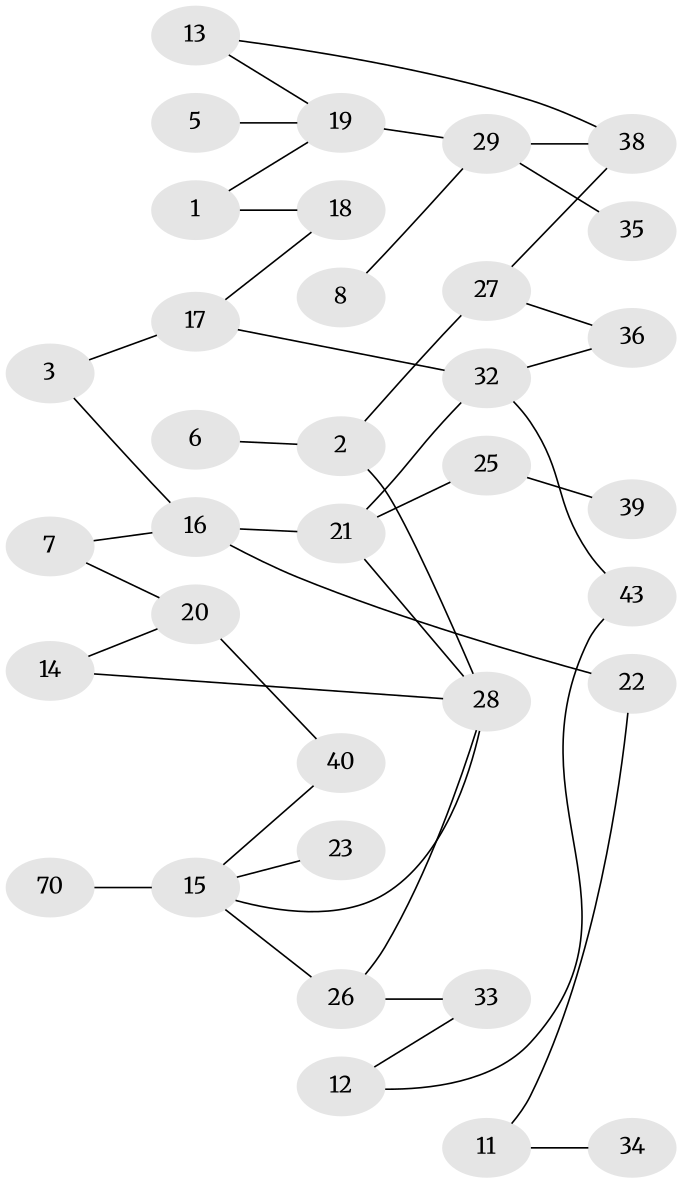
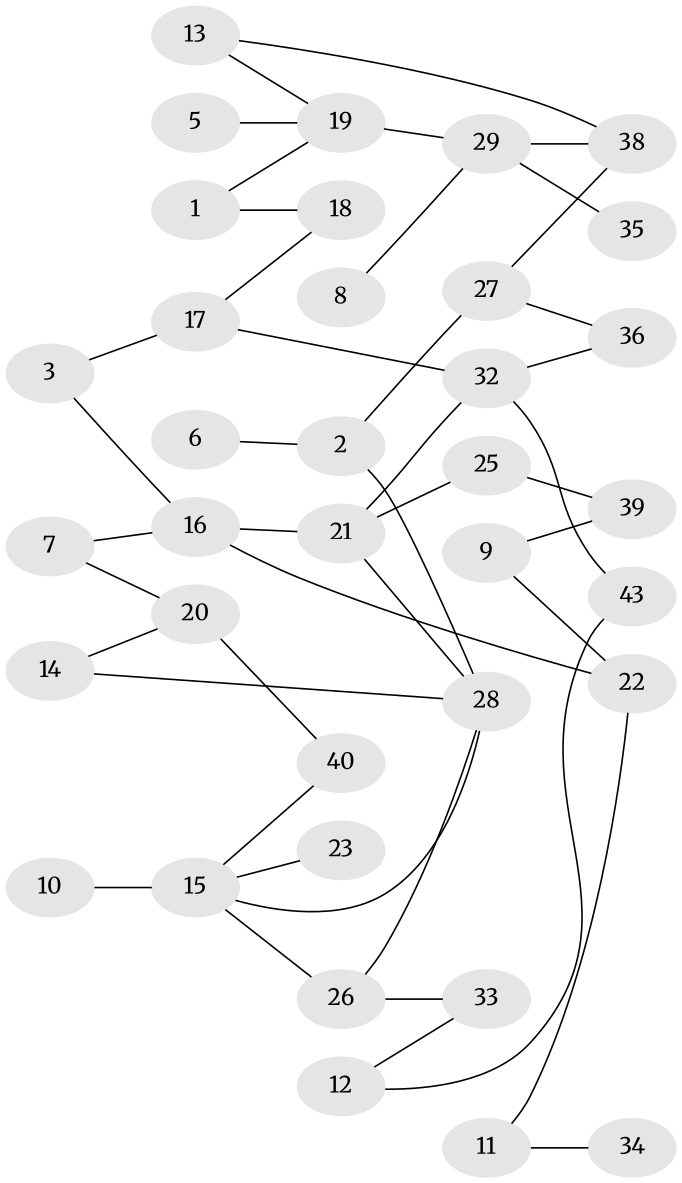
node "9": added
node "70": label "70" -> "10"
